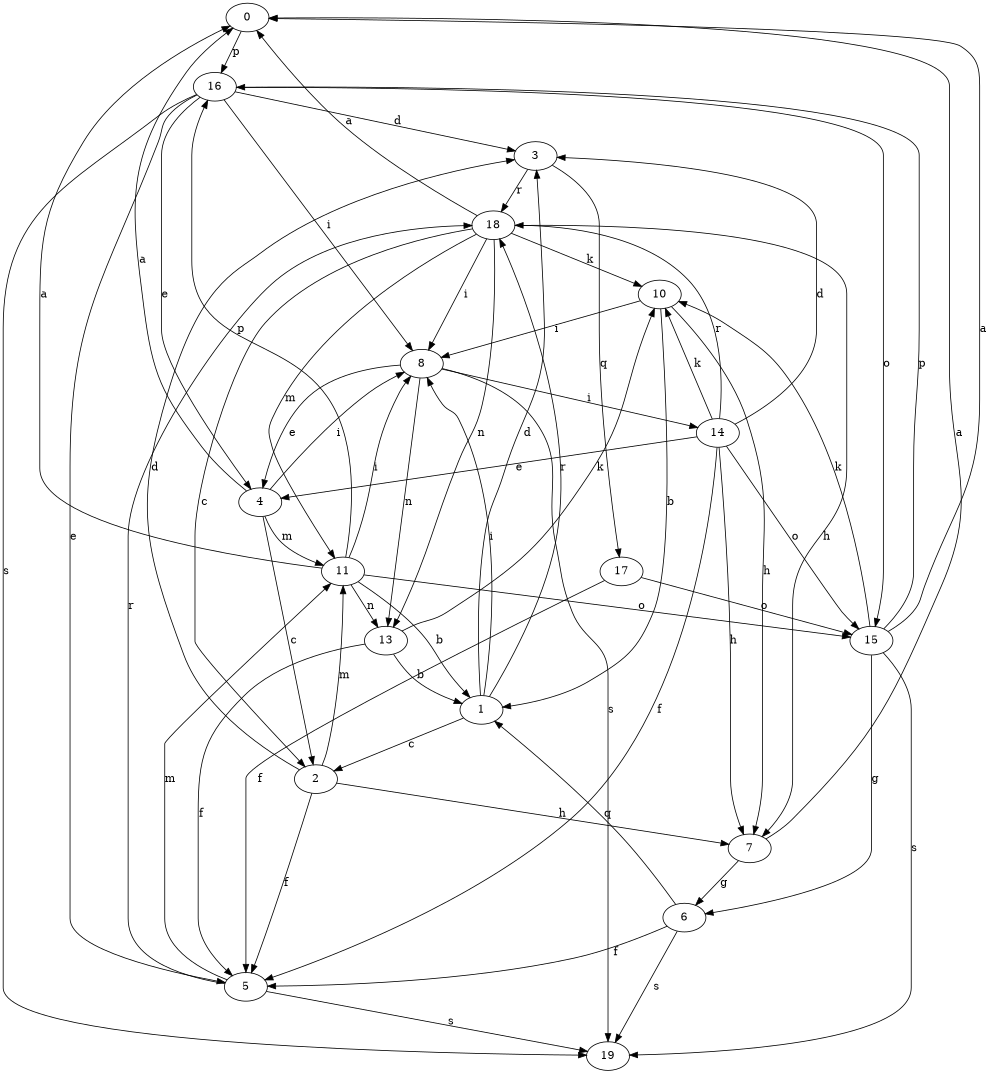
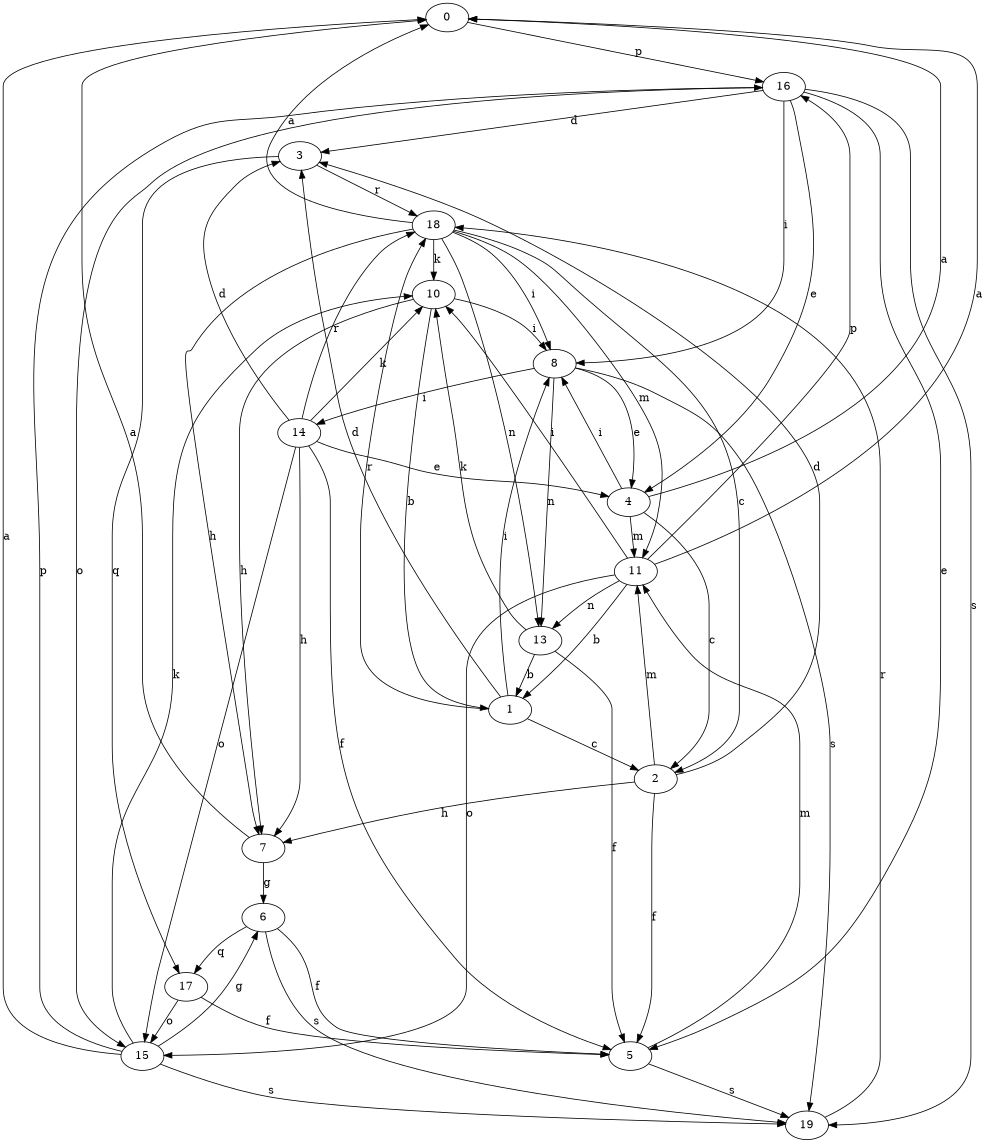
edge "11" -> "8": now "11" -> "10"
edge "5" -> "18": now "19" -> "18"
edge "6" -> "1": now "6" -> "17"
